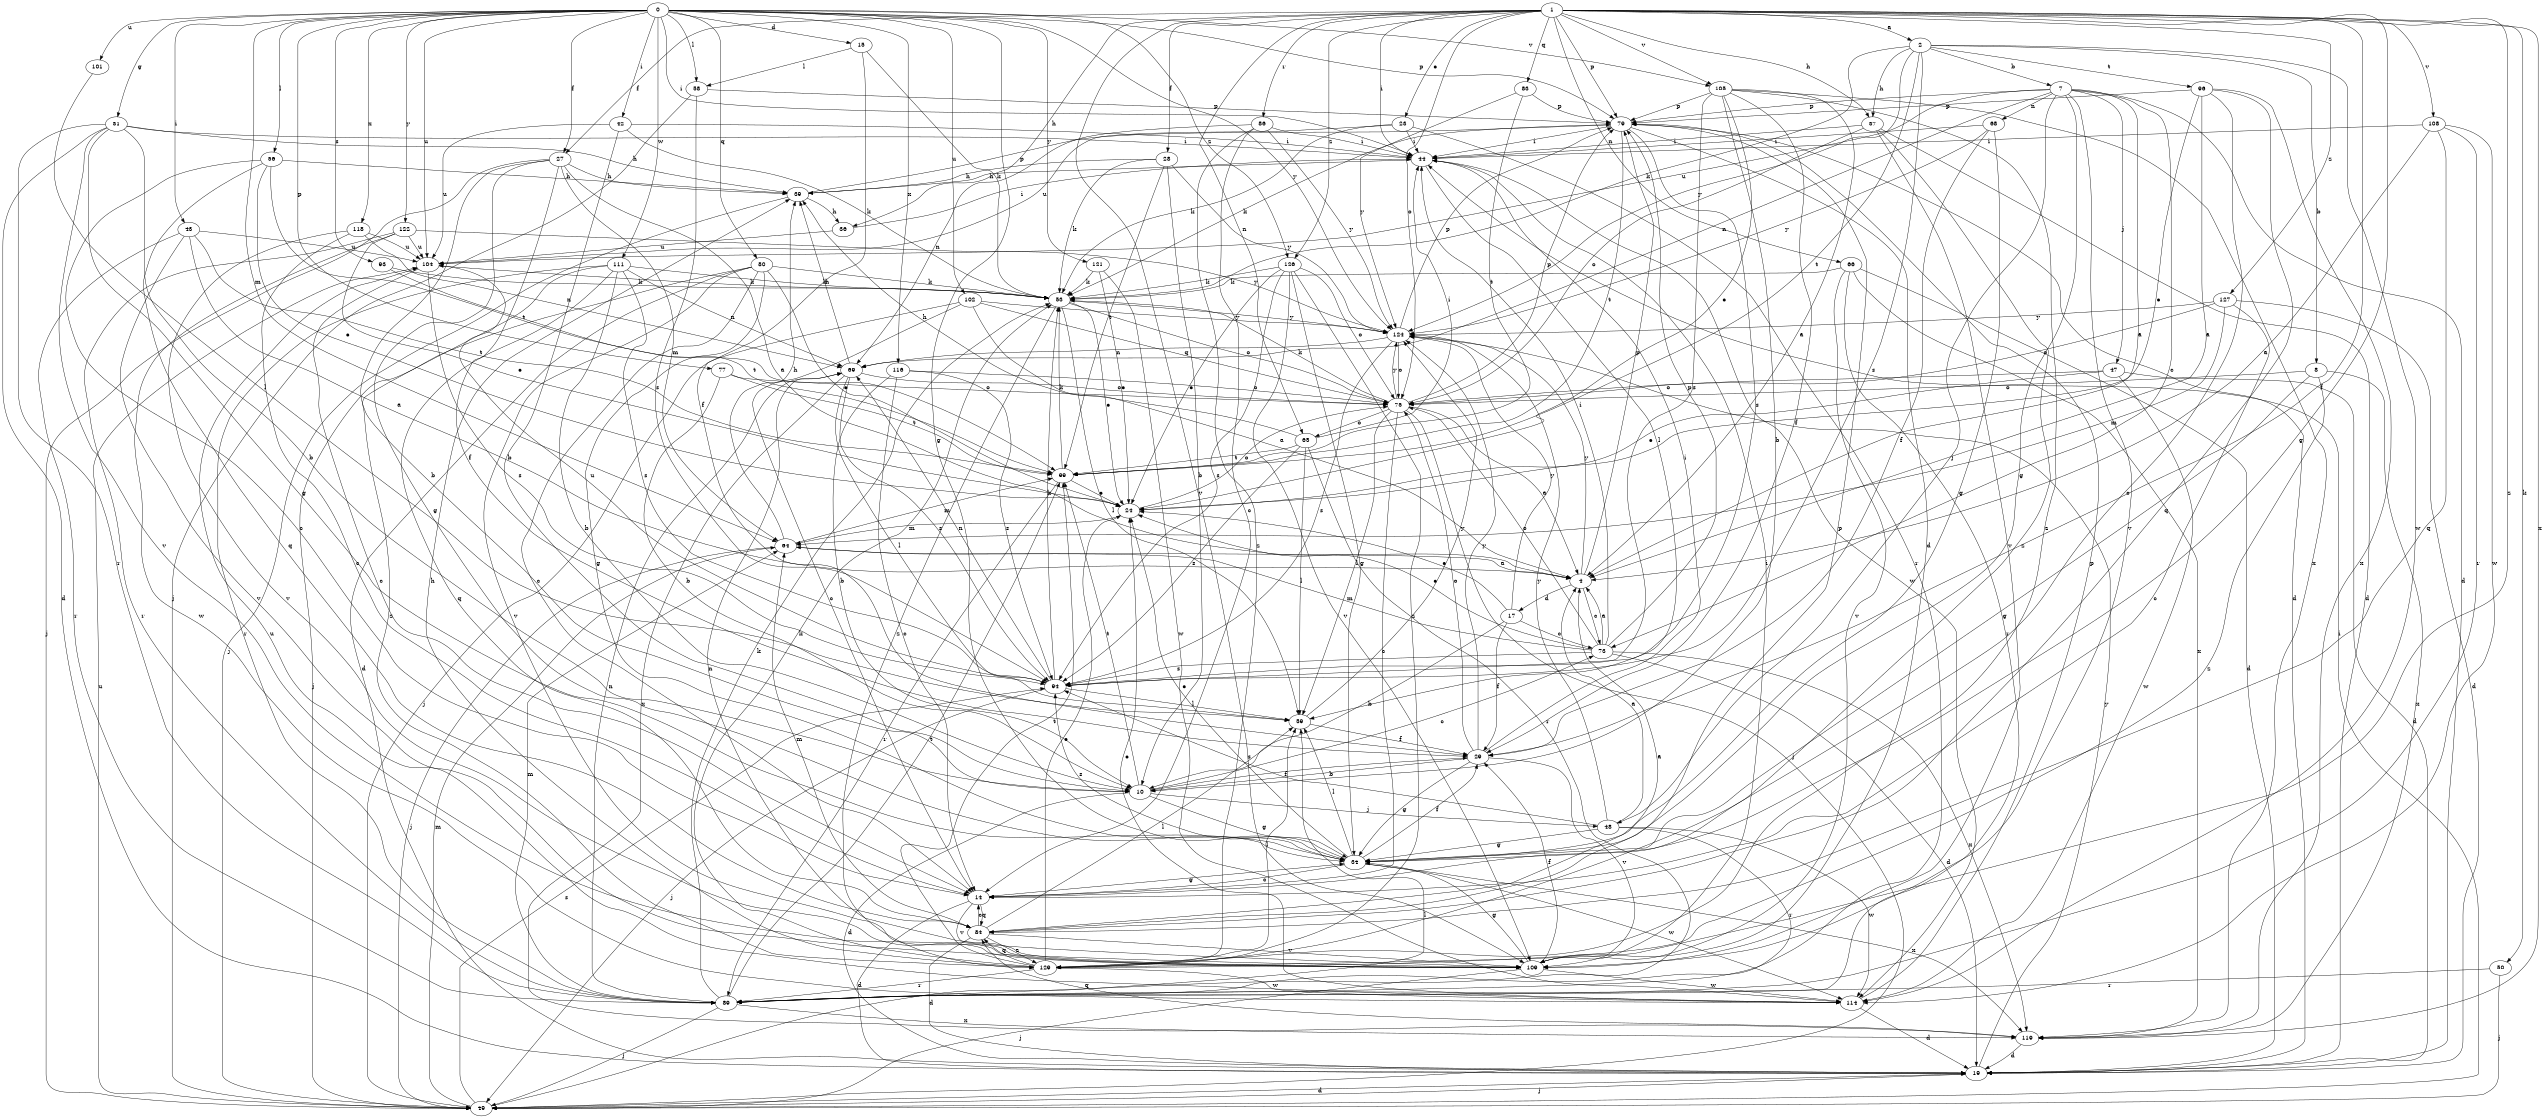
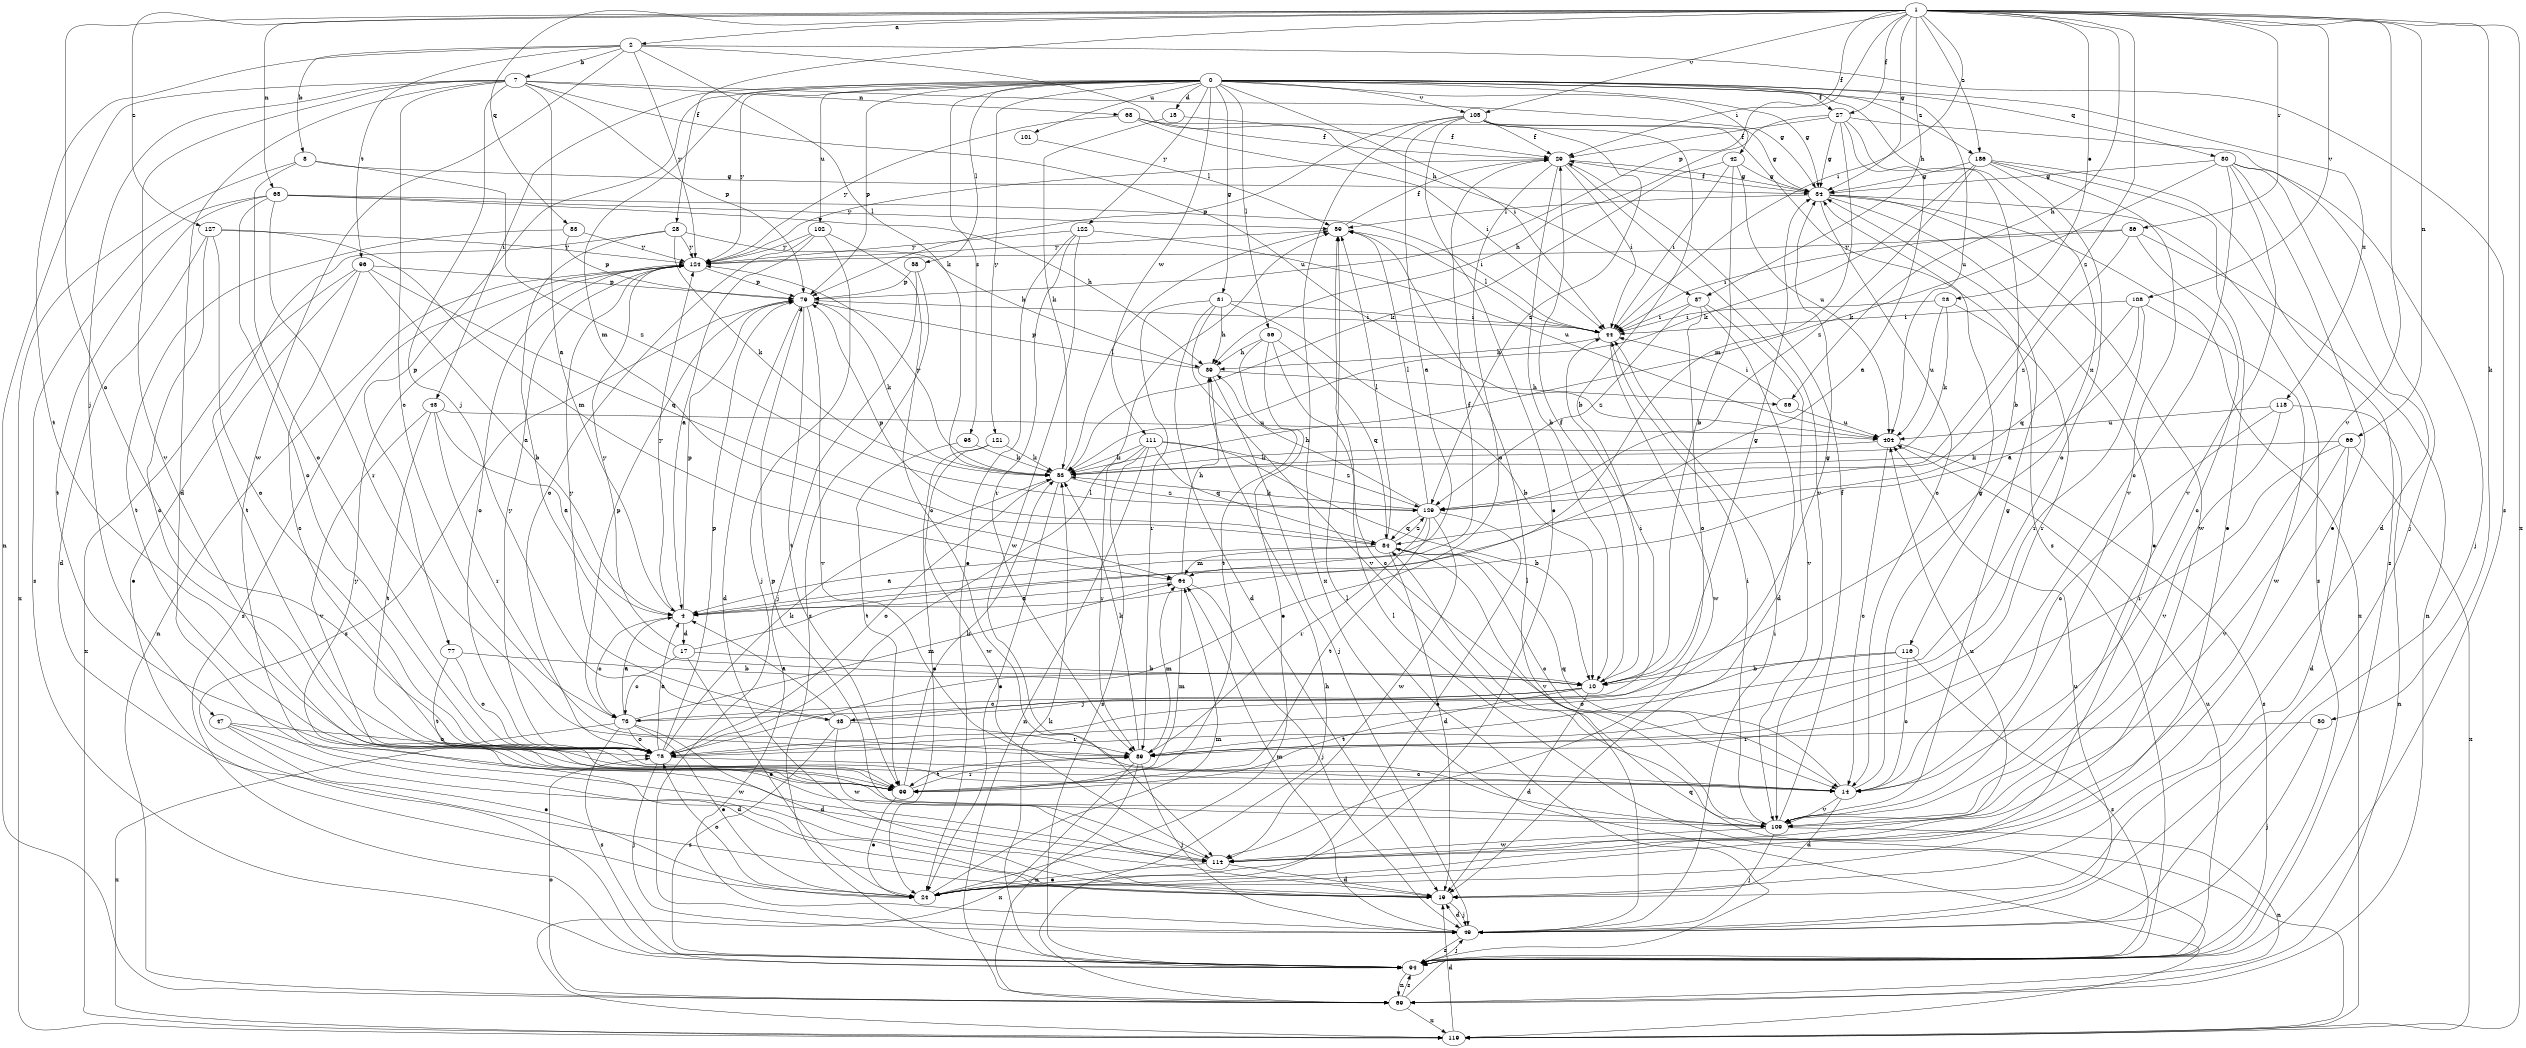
edge "15" -> "58": removed, label "l"
node "104": label "104" -> "404"
node "126": label "126" -> "186"
edge "102" -> "75": label "q" -> "o"
edge "75" -> "65": reversed
edge "79" -> "109": label "d" -> "v"
edge "31" -> "34": now "42" -> "34"
